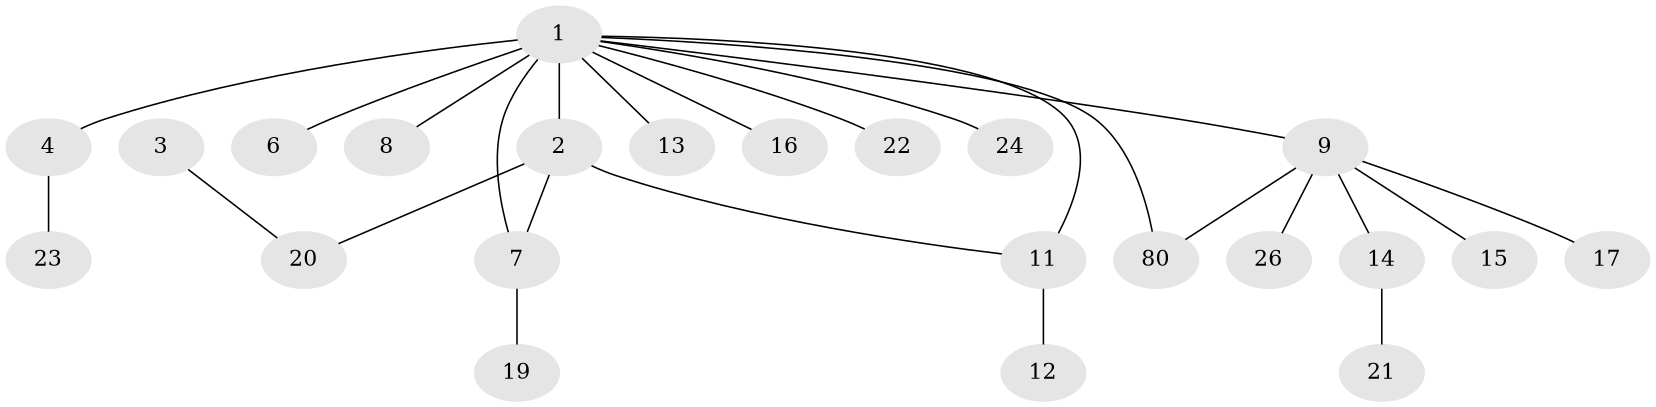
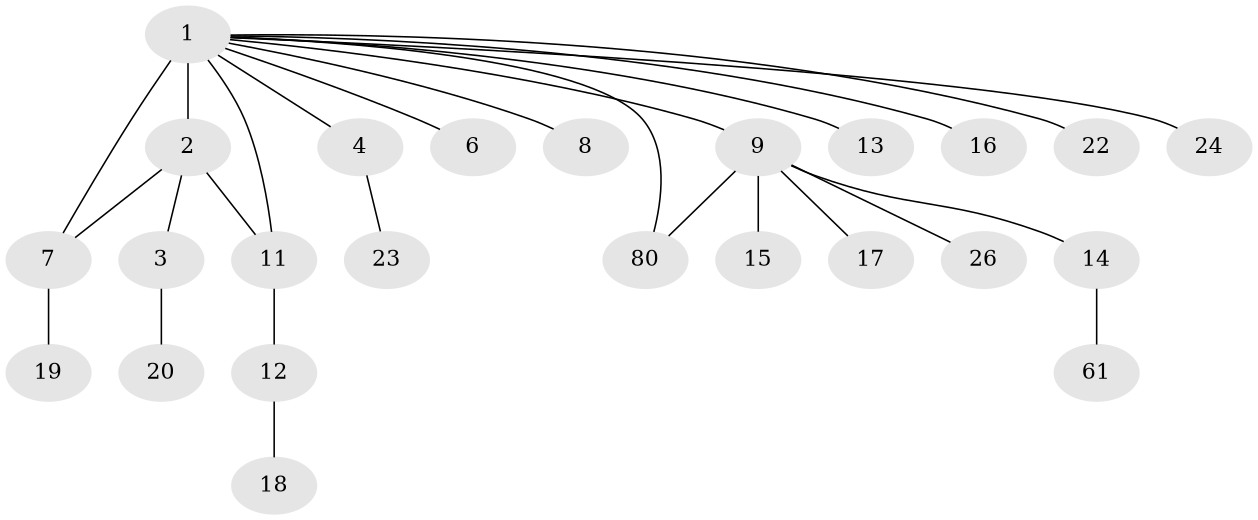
edge "2" -- "20": now "2" -- "3"
node "21": label "21" -> "61"
node "18": added
